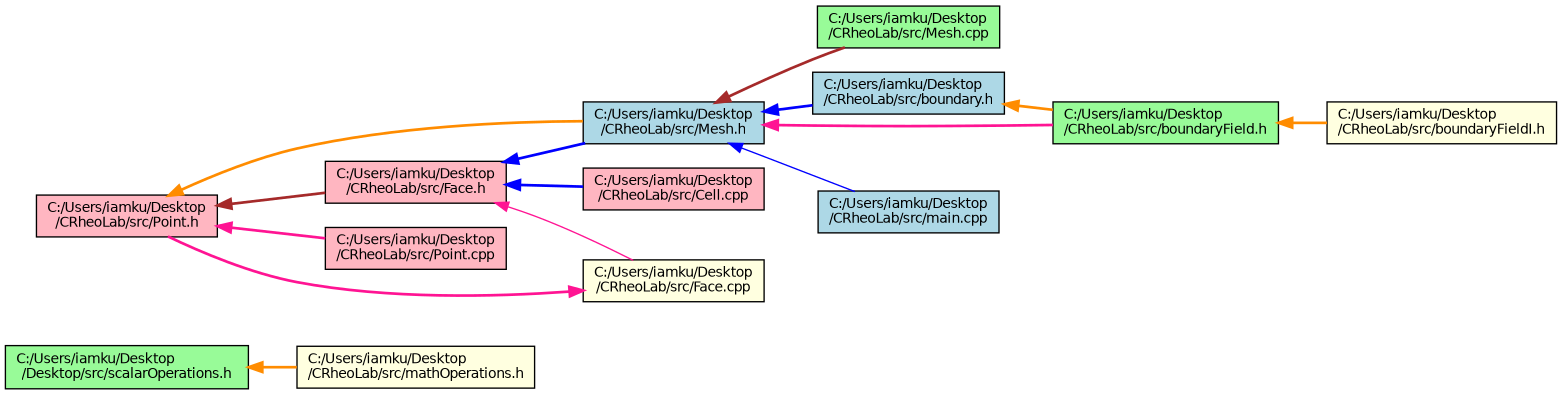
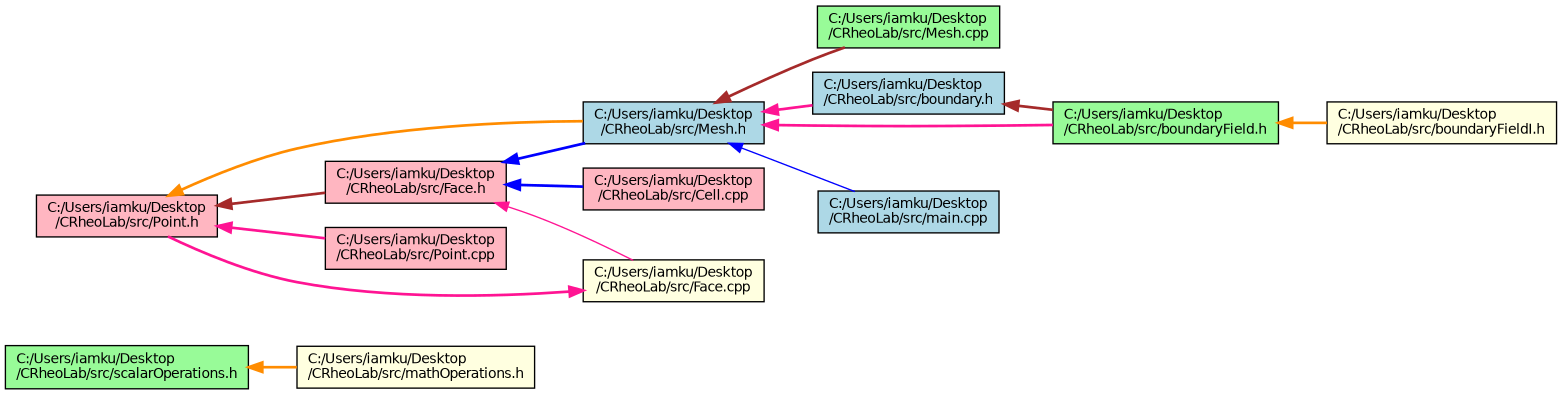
edge "C:/Users/iamku/Desktop /CRheoLab/src/boundary.h" -> "C:/Users/iamku/Desktop /CRheoLab/src/Mesh.h": color blue -> deeppink
edge "C:/Users/iamku/Desktop /CRheoLab/src/boundaryField.h" -> "C:/Users/iamku/Desktop /CRheoLab/src/boundary.h": color darkorange -> brown
node "C:/Users/iamku/Desktop /Desktop/src/scalarOperations.h": label "C:/Users/iamku/Desktop /Desktop/src/scalarOperations.h" -> "C:/Users/iamku/Desktop /CRheoLab/src/scalarOperations.h"
